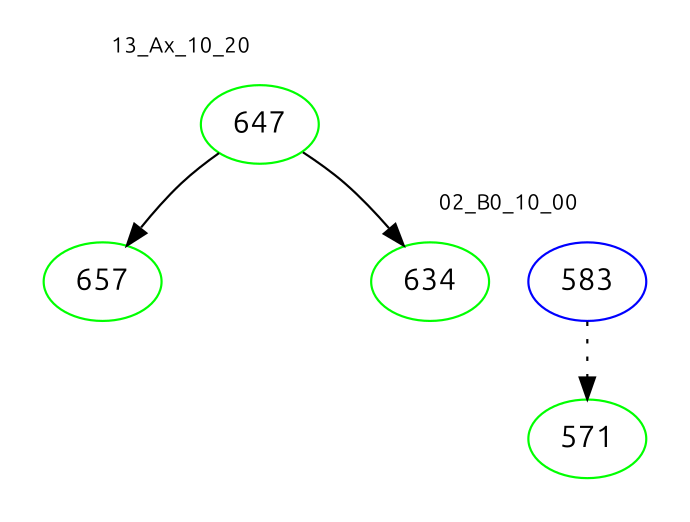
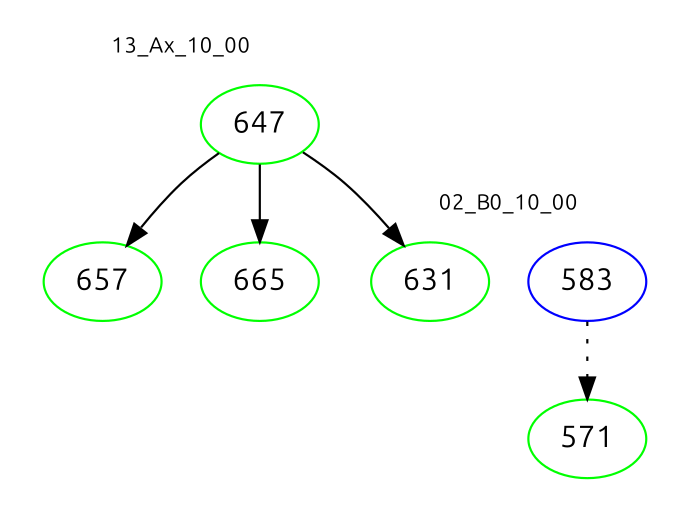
cluster "13_Ax_10_20": label "13_Ax_10_20" -> "13_Ax_10_00"
node "665": added
node "634": label "634" -> "631"
